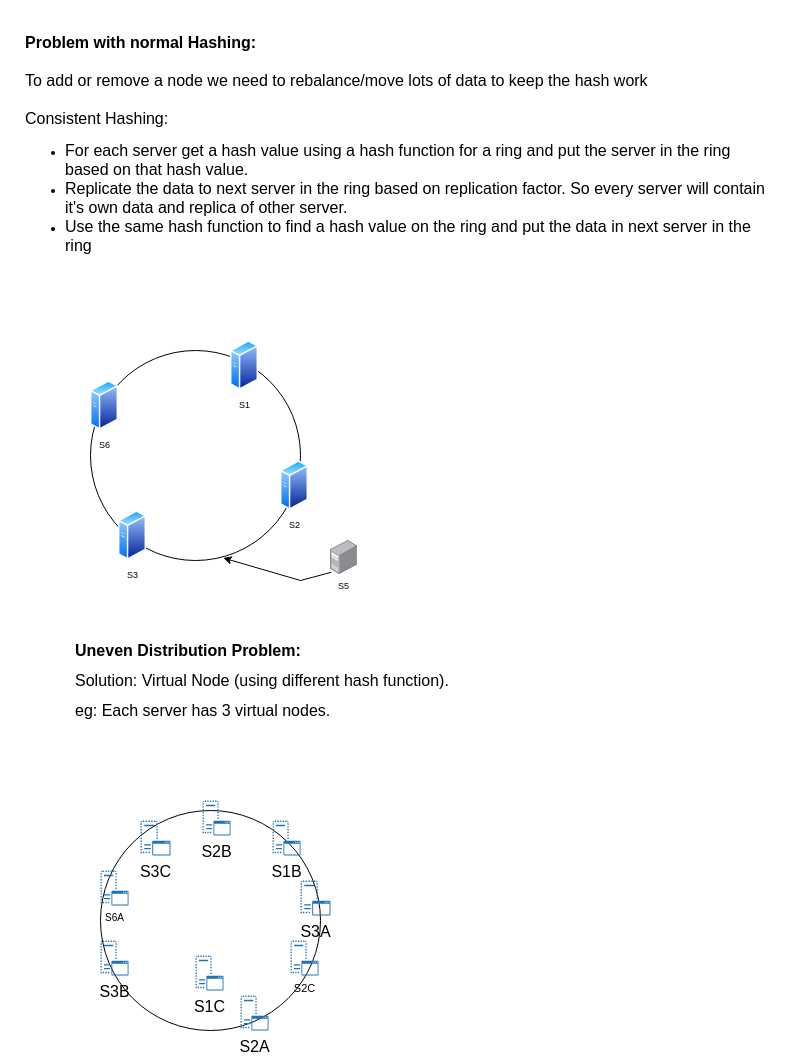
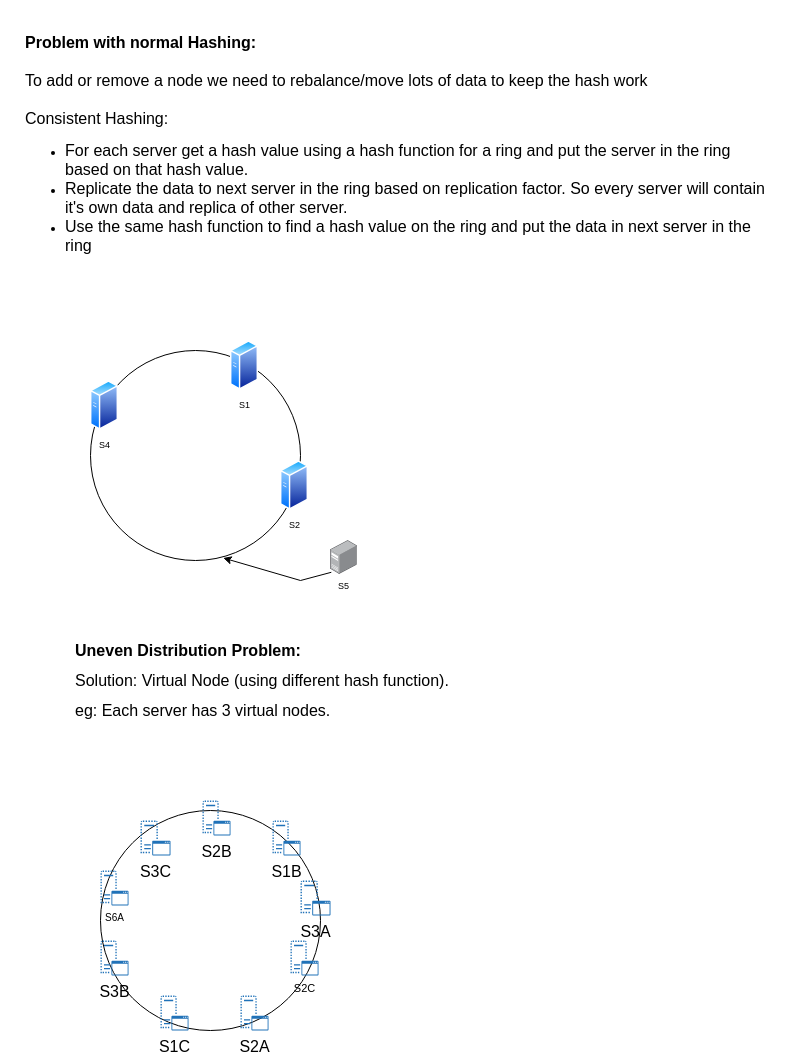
node "S6": label "S6" -> "S4"
node "S3": removed
node "S1C": moved (210, 973) -> (175, 1013)
